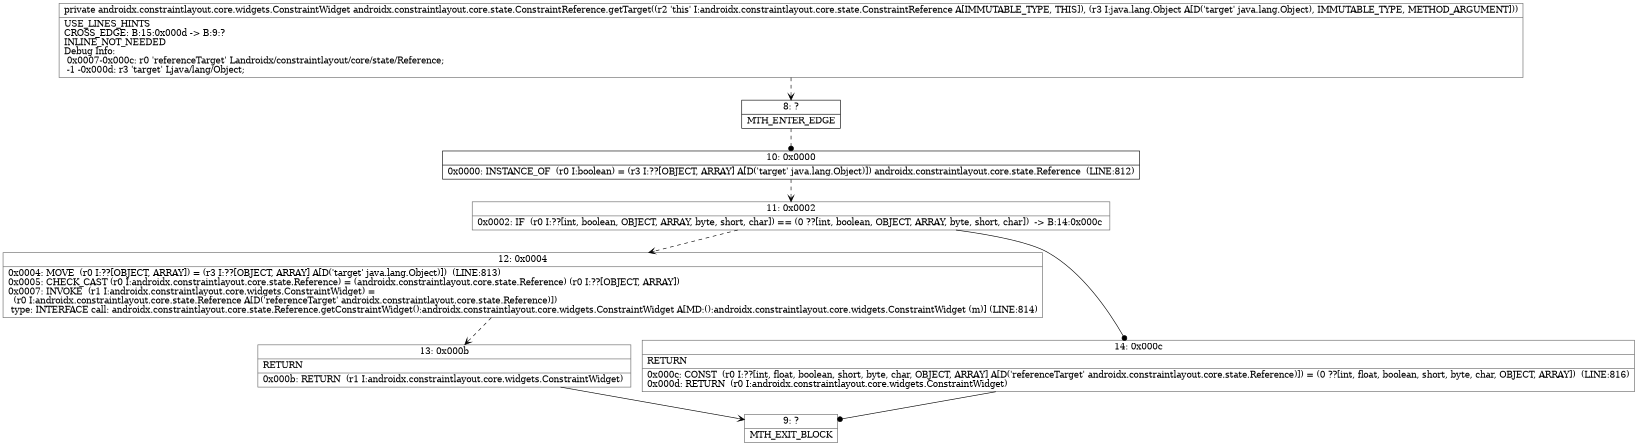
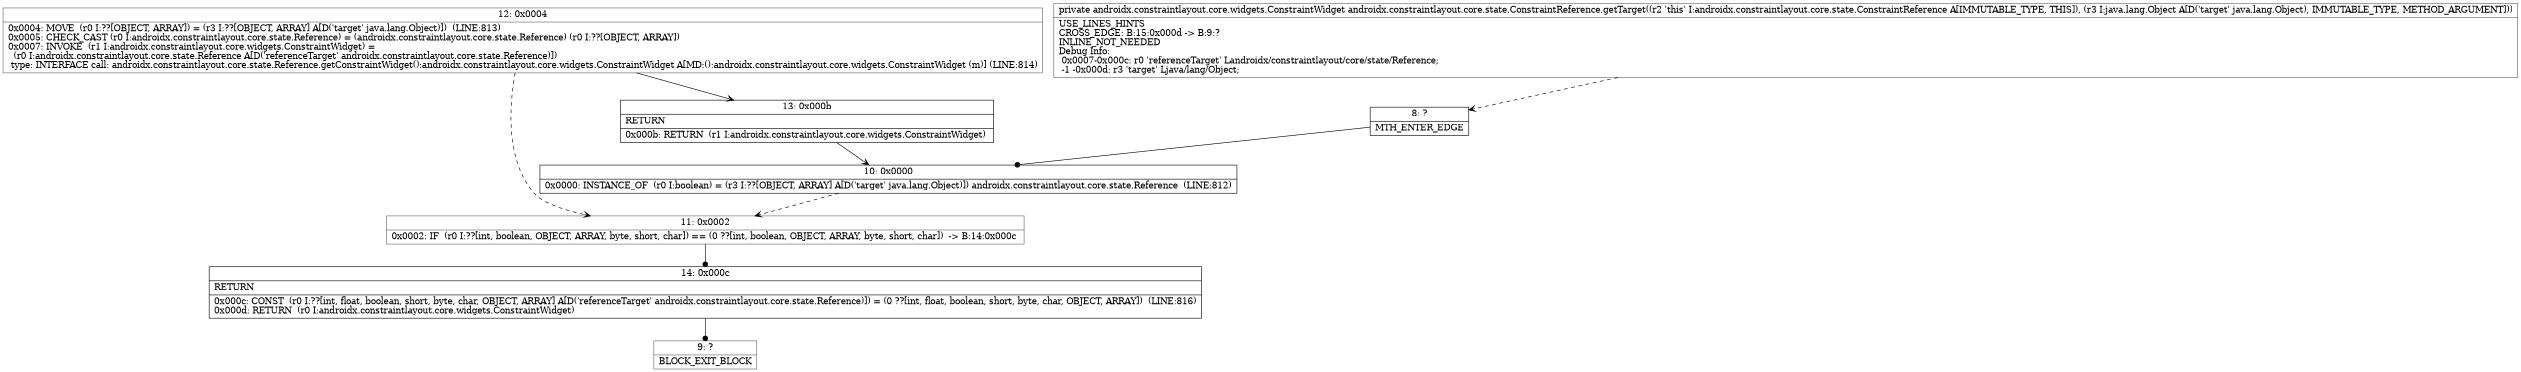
edge "8: ?" -> "10: 0x0000": style dashed -> solid
edge "11: 0x0002" -> "12: 0x0004": reversed
edge "12: 0x0004" -> "13: 0x000b": style dashed -> solid
node "13: 0x000b": color gray40 -> black
node "14: 0x000c": color gray40 -> black
edge "13: 0x000b" -> "9: ?": now "13: 0x000b" -> "10: 0x0000"
node "9: ?": text "MTH_EXIT_BLOCK" -> "BLOCK_EXIT_BLOCK"
